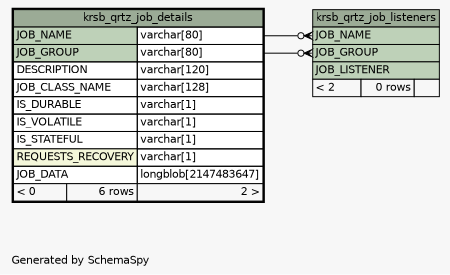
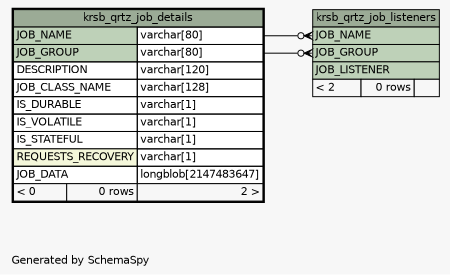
node "krsb_qrtz_job_details": text "6 rows" -> "0 rows"
